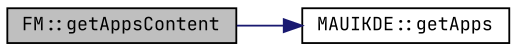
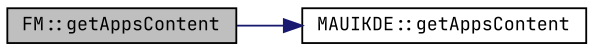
node "MAUIKDE::getApps": label "MAUIKDE::getApps" -> "MAUIKDE::getAppsContent"
